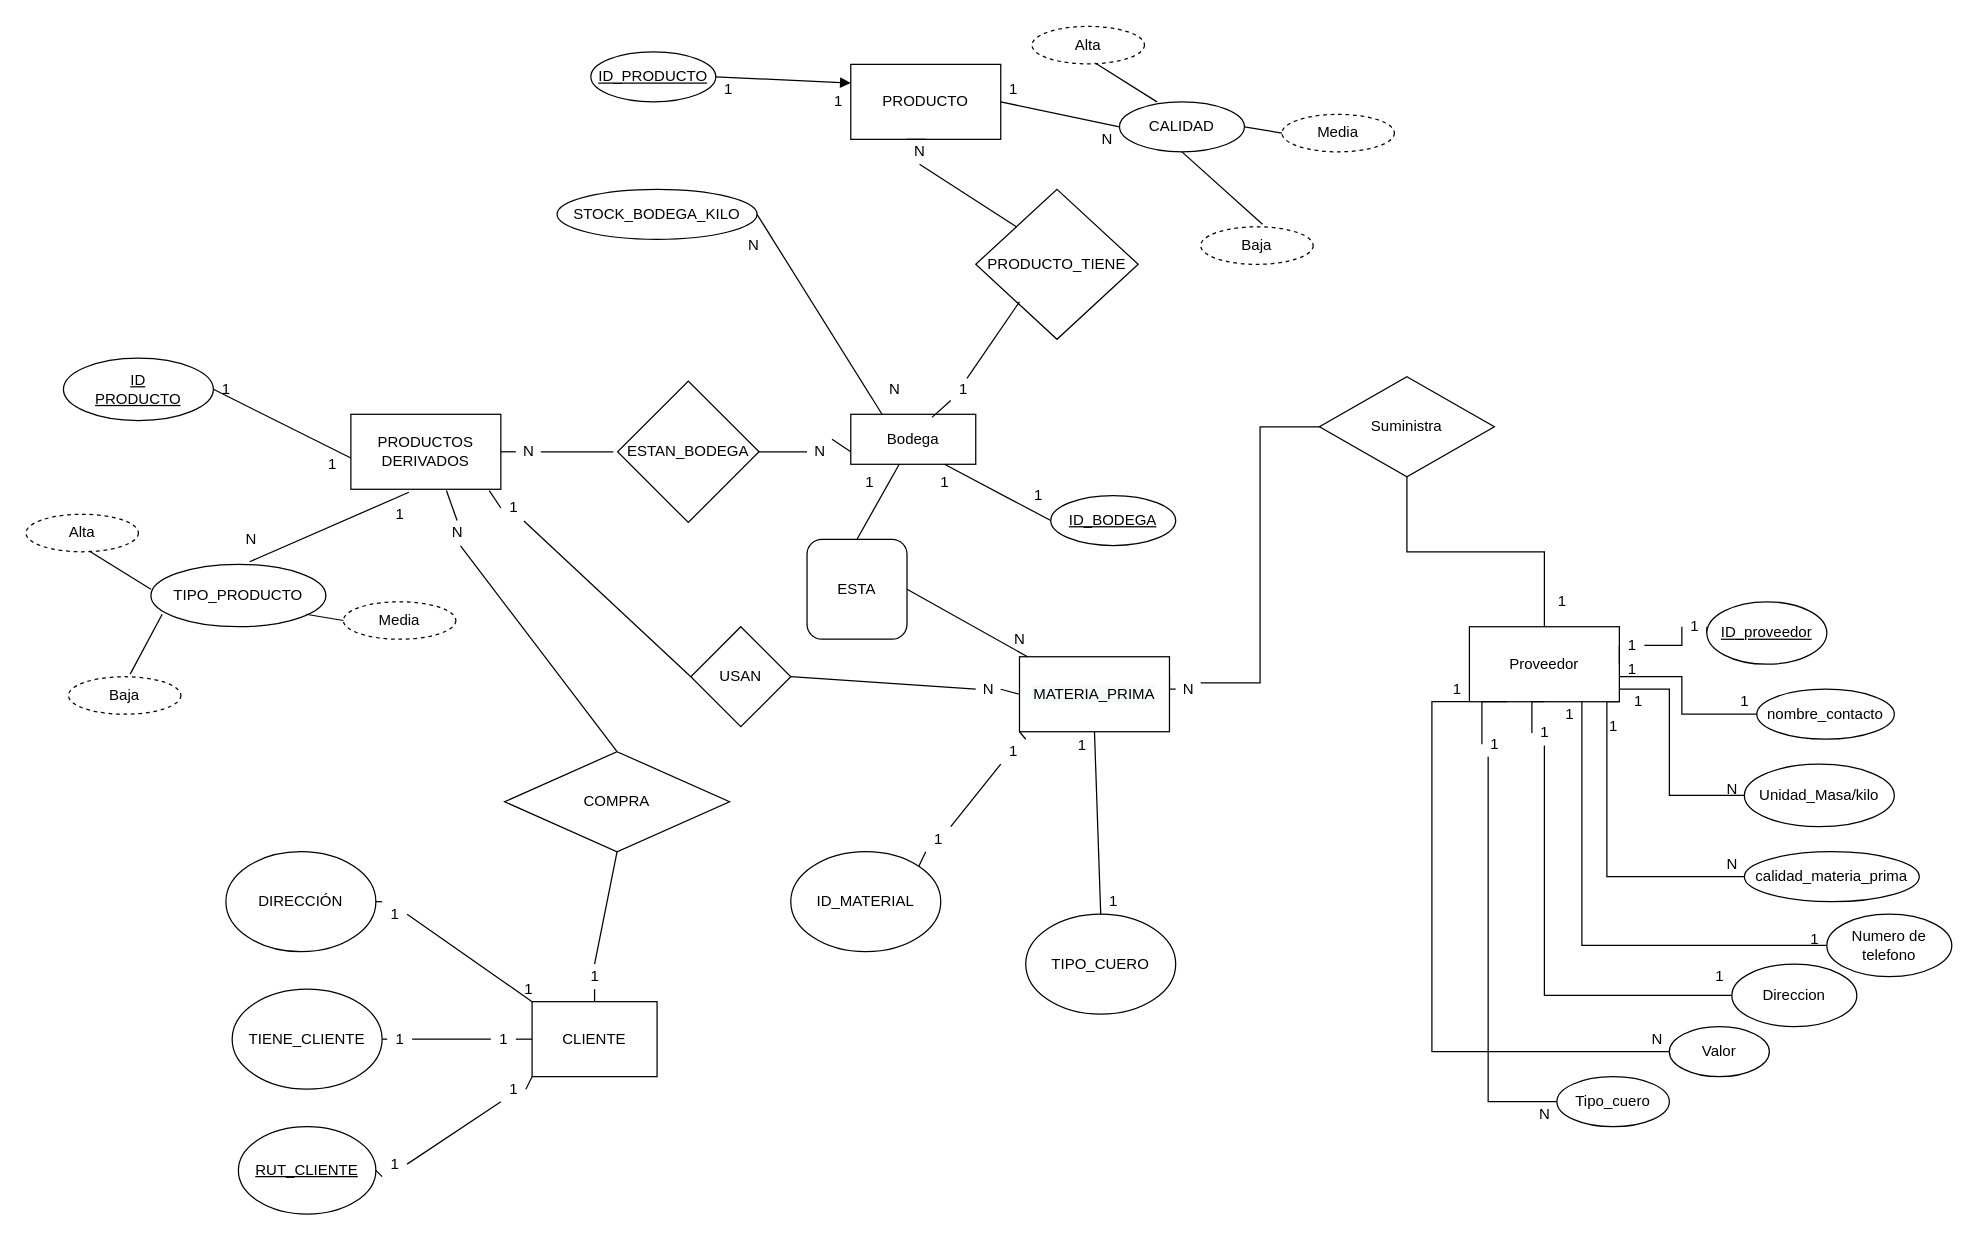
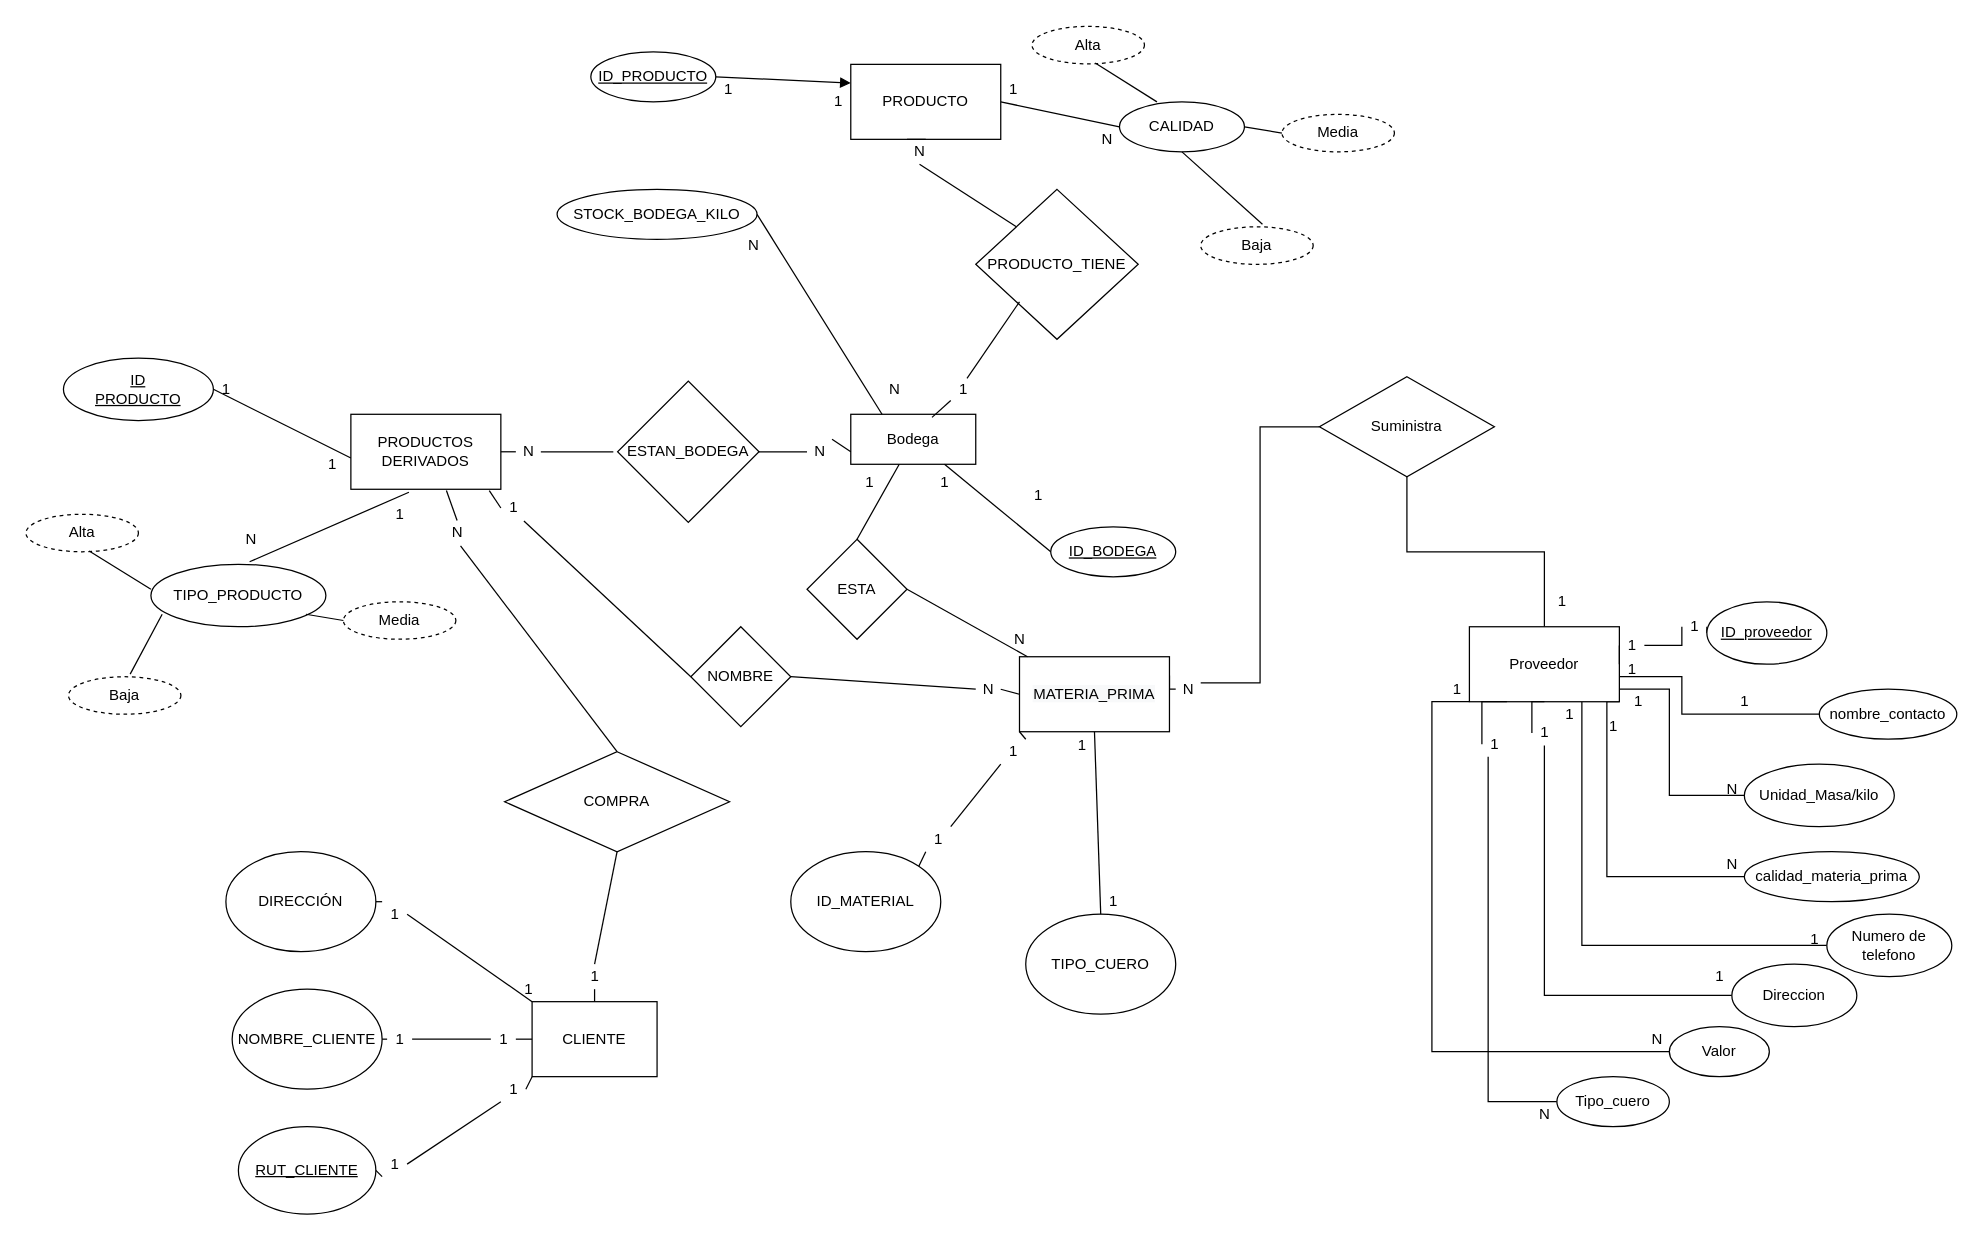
node "ID_BODEGA": moved (1113, 521) -> (1113, 552)
node "ESTA": shape rounded rectangle -> diamond
node "USAN": label "USAN" -> "NOMBRE"
node "nombre_contacto": moved (1826, 714) -> (1888, 714)
node "TIENE_CLIENTE": label "TIENE_CLIENTE" -> "NOMBRE_CLIENTE"
